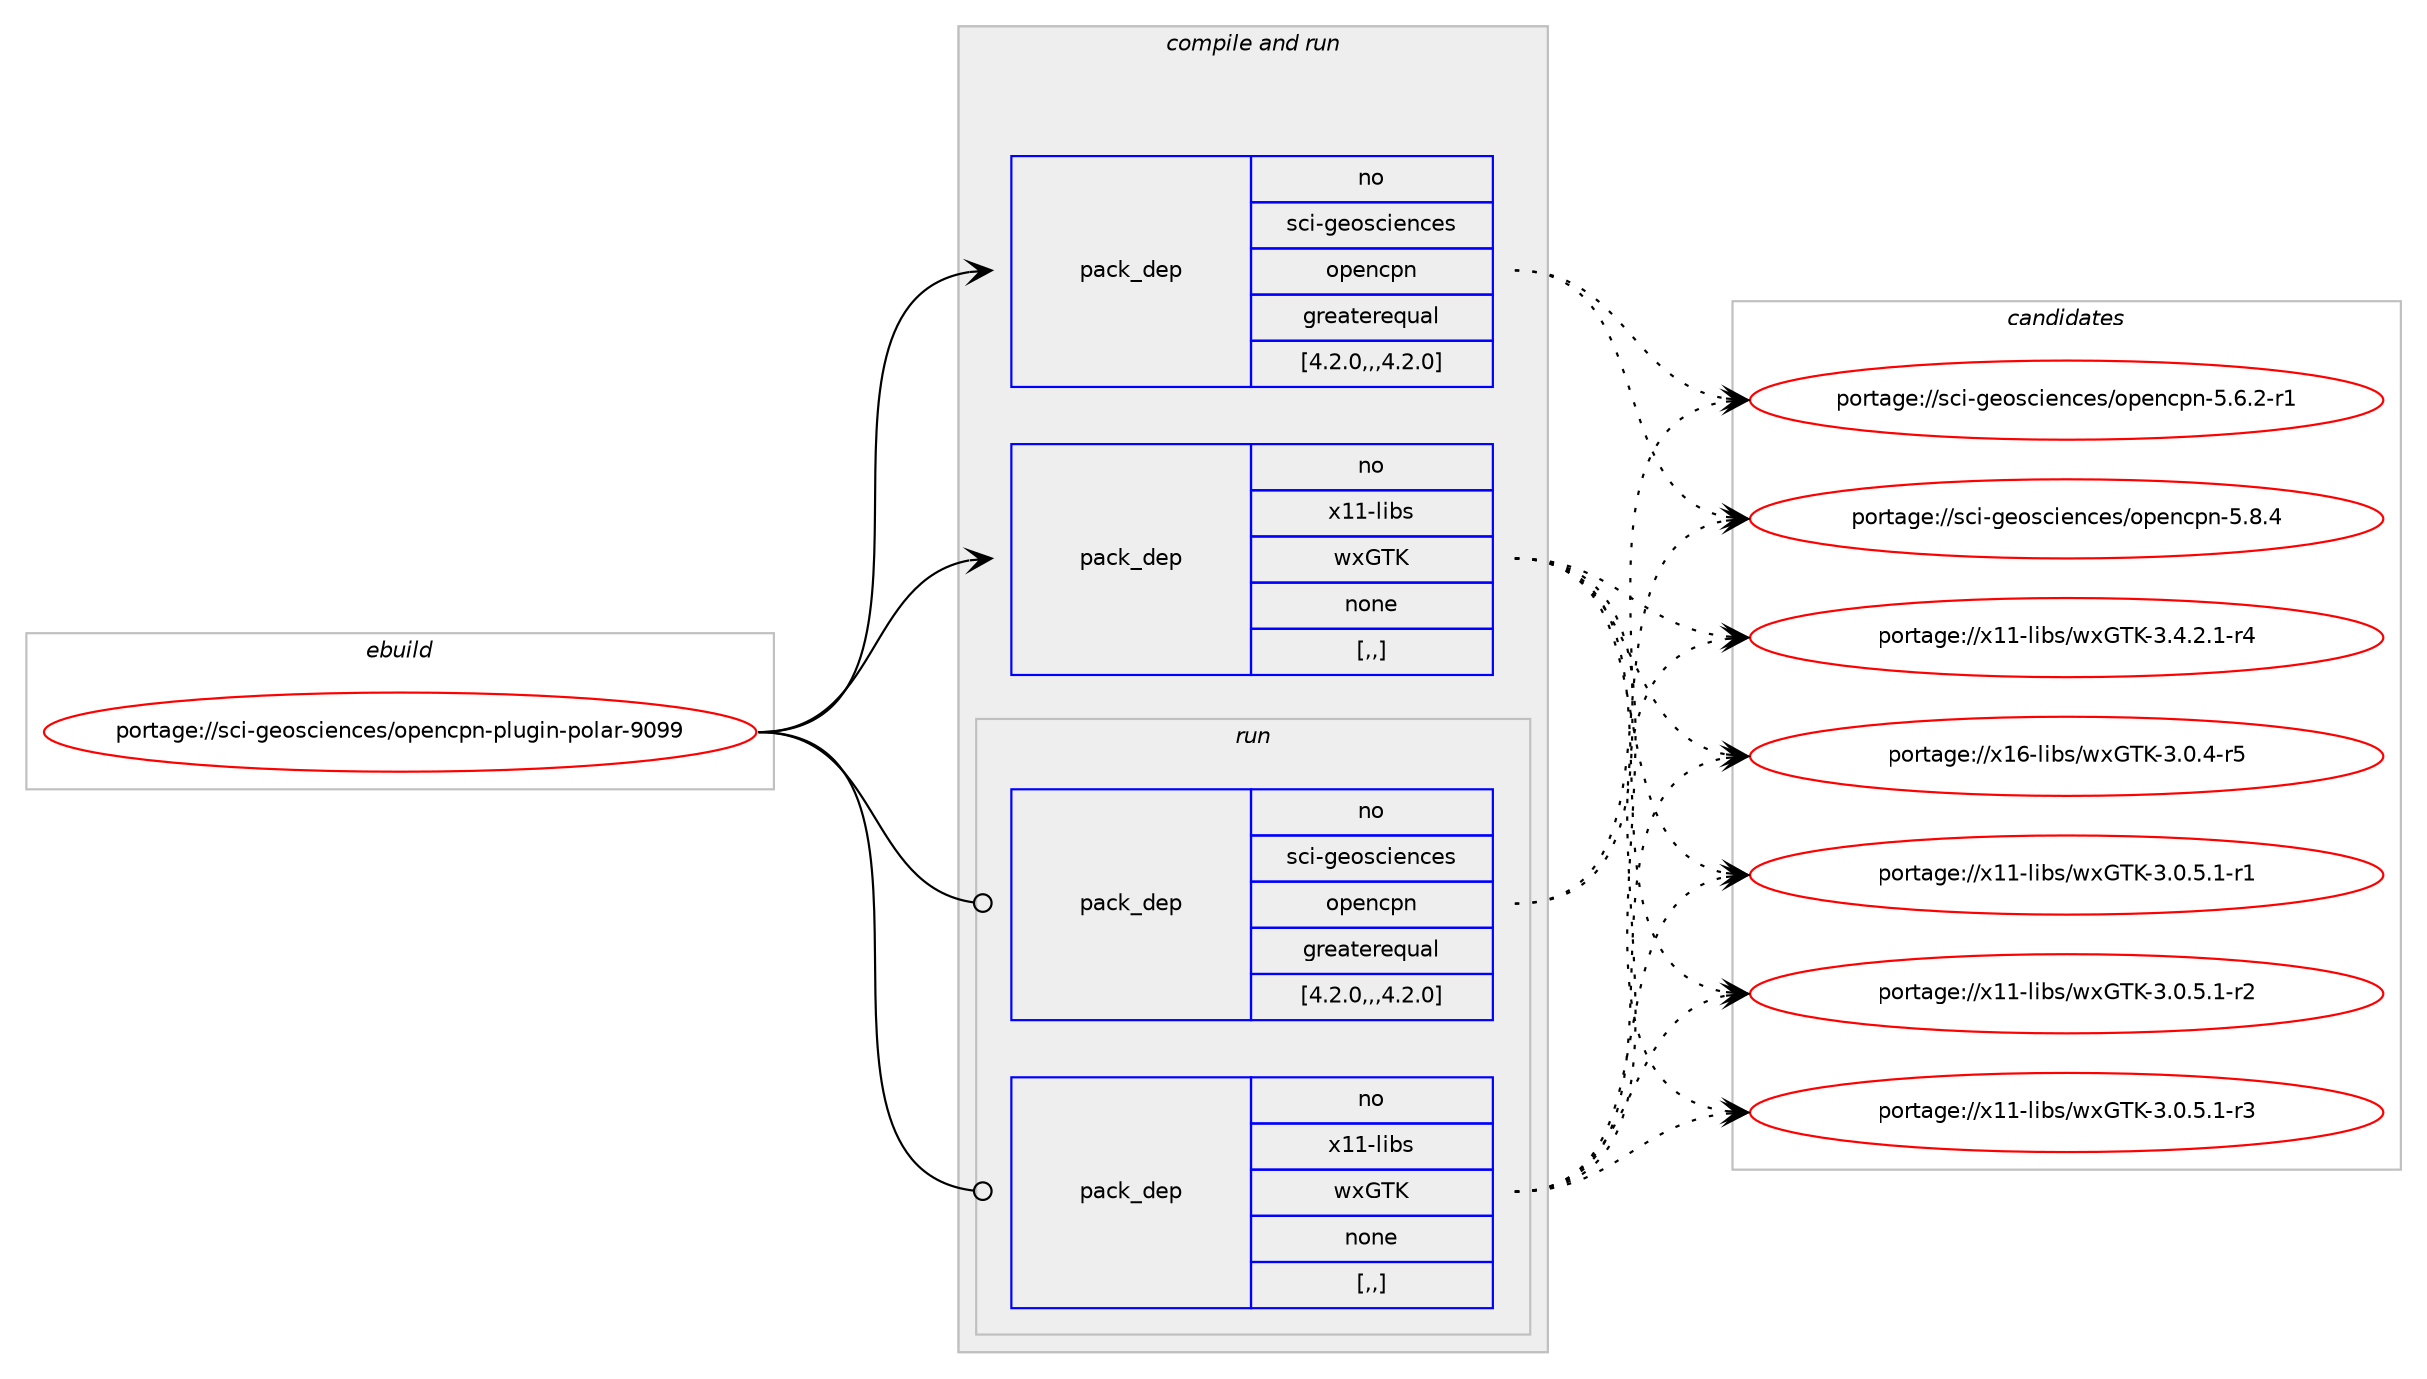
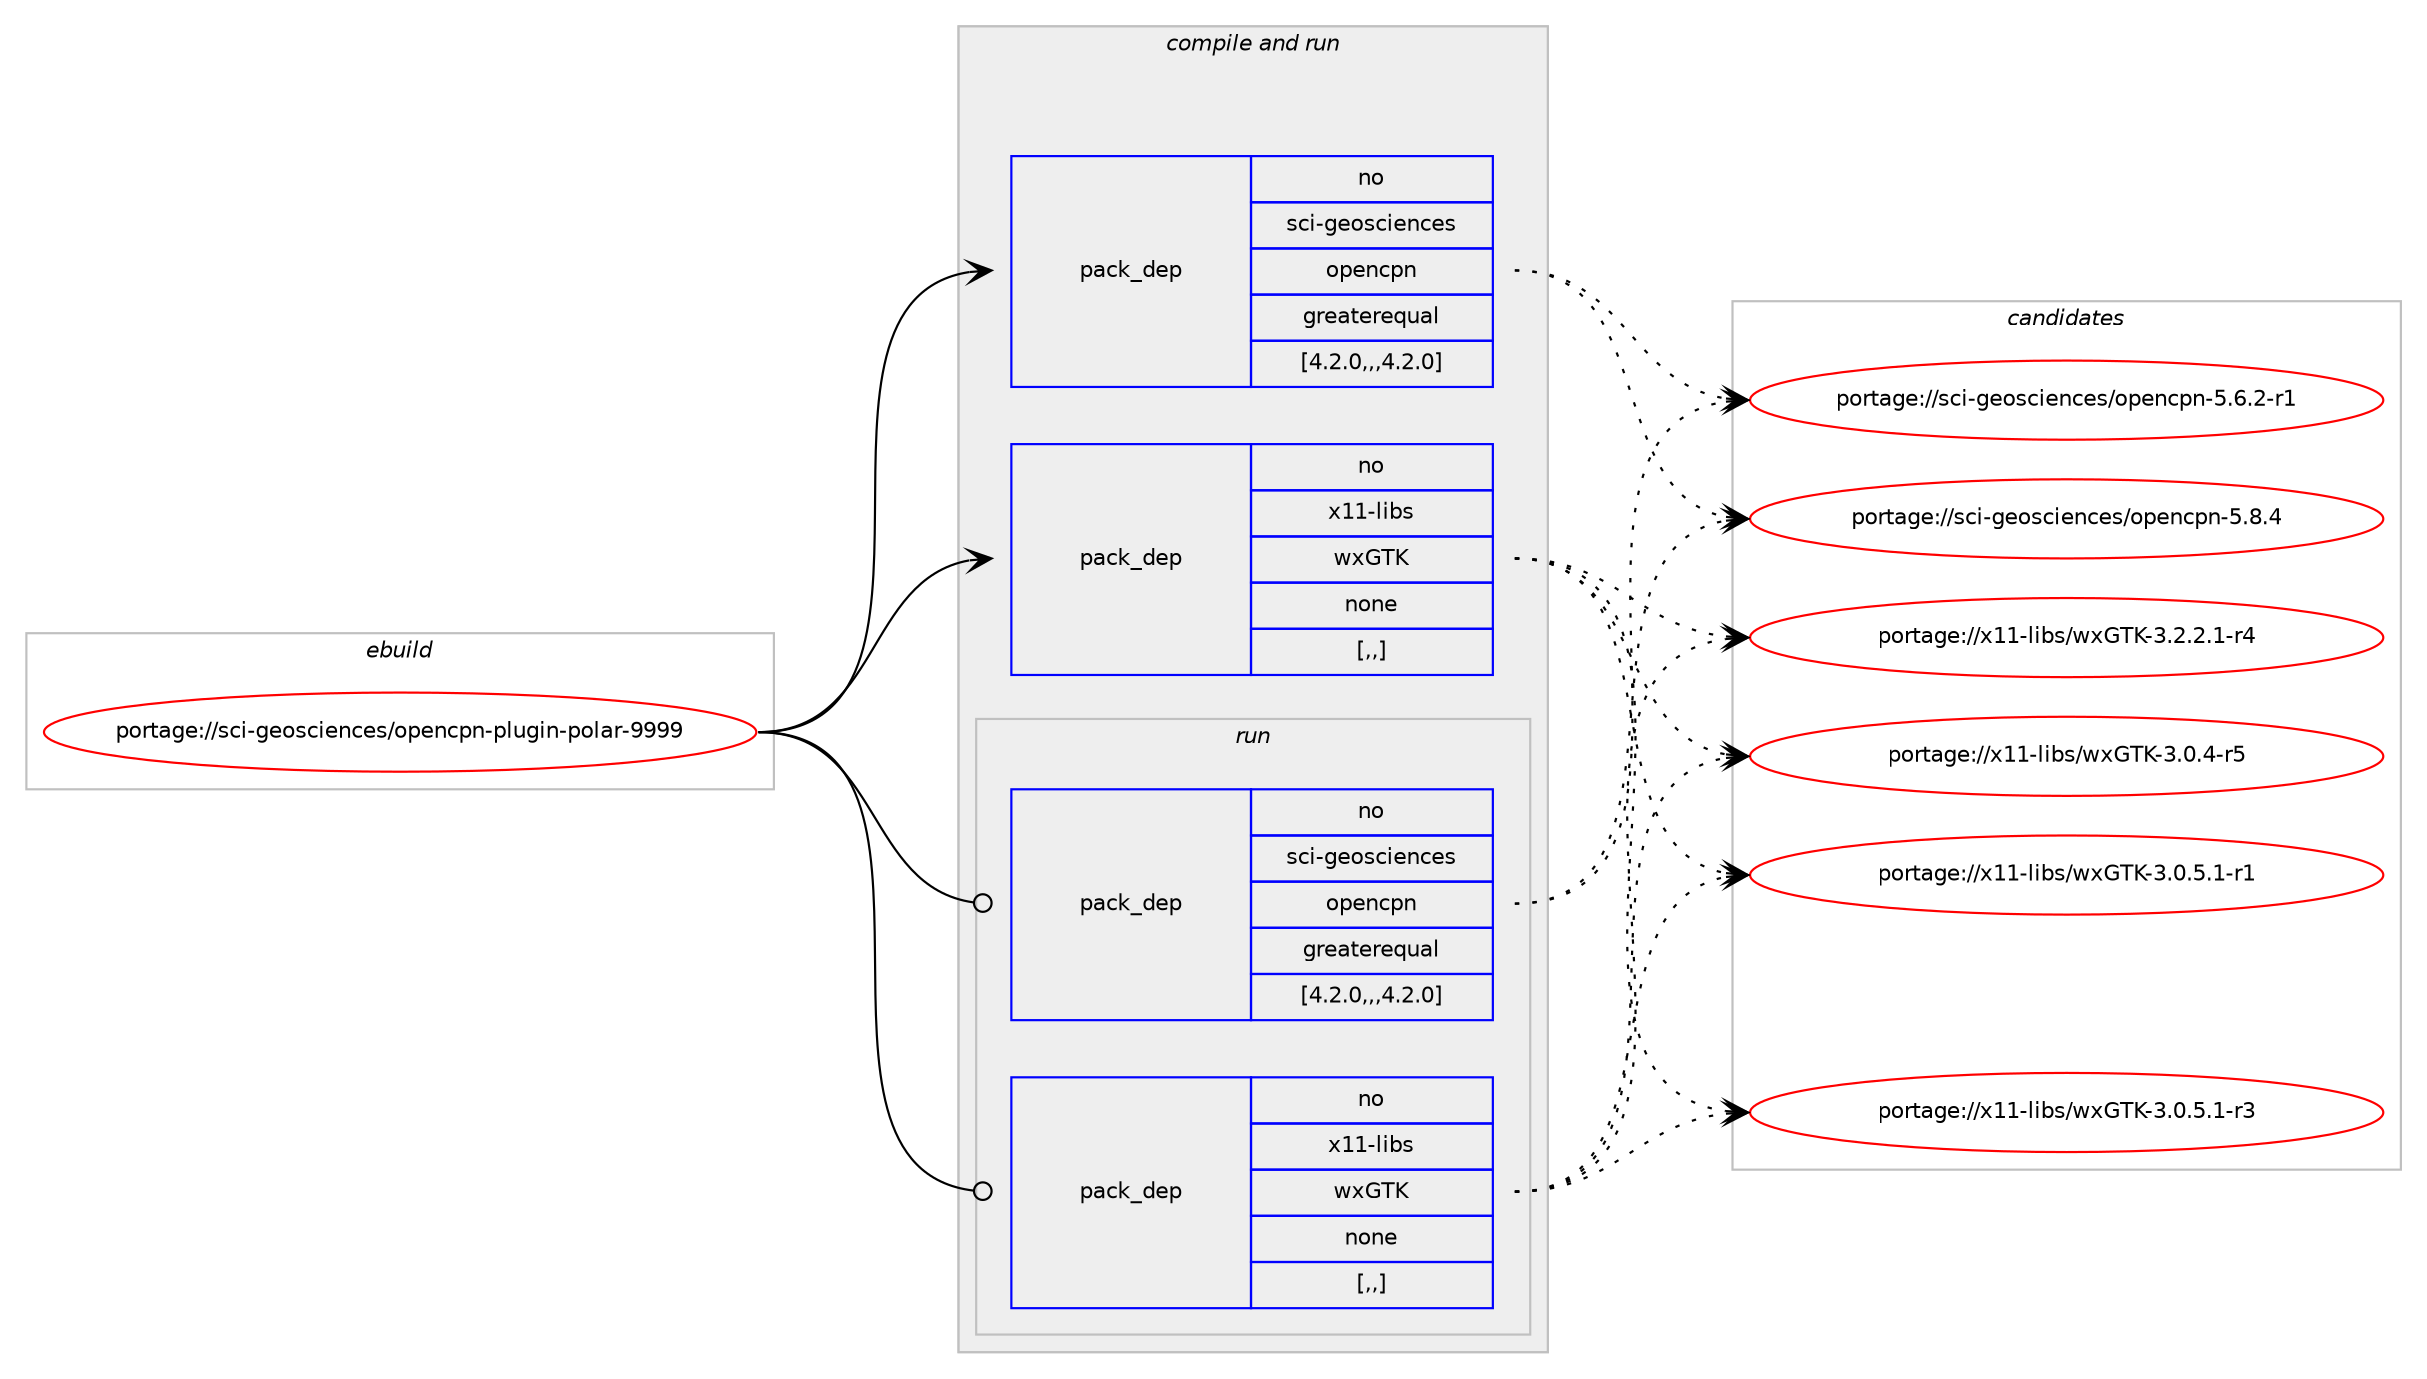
node "portage://x11-libs/wxGTK-3.4.2.1-r4": label "portage://x11-libs/wxGTK-3.4.2.1-r4" -> "portage://x11-libs/wxGTK-3.2.2.1-r4"
node "portage://sci-geosciences/opencpn-plugin-polar-9099": label "portage://sci-geosciences/opencpn-plugin-polar-9099" -> "portage://sci-geosciences/opencpn-plugin-polar-9999"
node "portage://x16-libs/wxGTK-3.0.4-r5": label "portage://x16-libs/wxGTK-3.0.4-r5" -> "portage://x11-libs/wxGTK-3.0.4-r5"
node "portage://x11-libs/wxGTK-3.0.5.1-r2": removed
